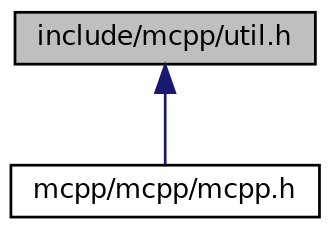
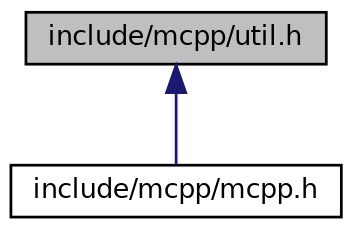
node "mcpp/mcpp/mcpp.h": label "mcpp/mcpp/mcpp.h" -> "include/mcpp/mcpp.h"
